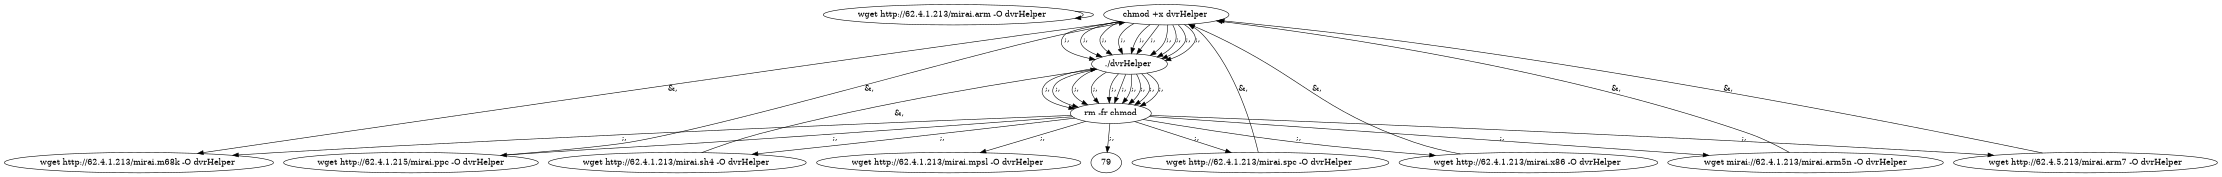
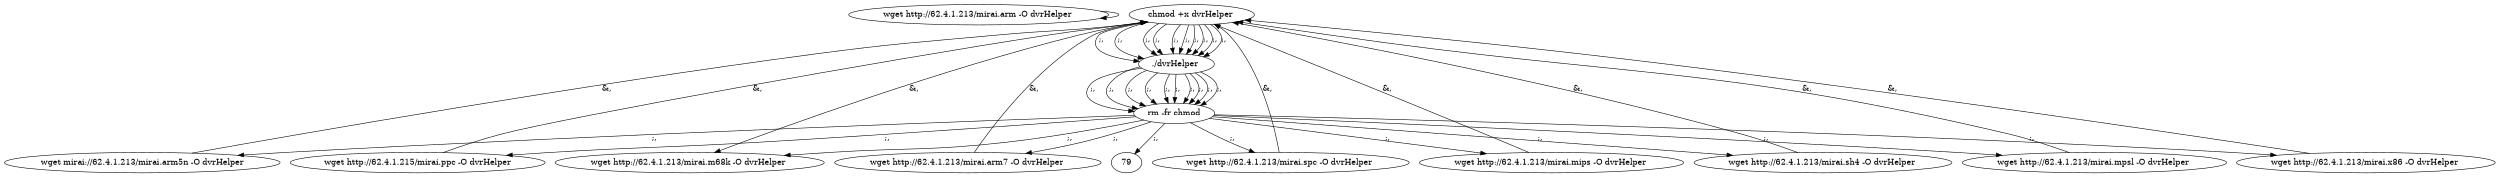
edge "wget http://62.4.1.213/mirai.mpsl -O dvrHelper" -> "chmod +x dvrHelper": added, label "&,"
edge "wget http://62.4.1.213/mirai.sh4 -O dvrHelper" -> "./dvrHelper": now "wget http://62.4.1.213/mirai.sh4 -O dvrHelper" -> "chmod +x dvrHelper"
node "wget http://62.4.1.213/mirai.mips -O dvrHelper": added
node "wget http://62.4.5.213/mirai.arm7 -O dvrHelper": label "wget http://62.4.5.213/mirai.arm7 -O dvrHelper" -> "wget http://62.4.1.213/mirai.arm7 -O dvrHelper"
